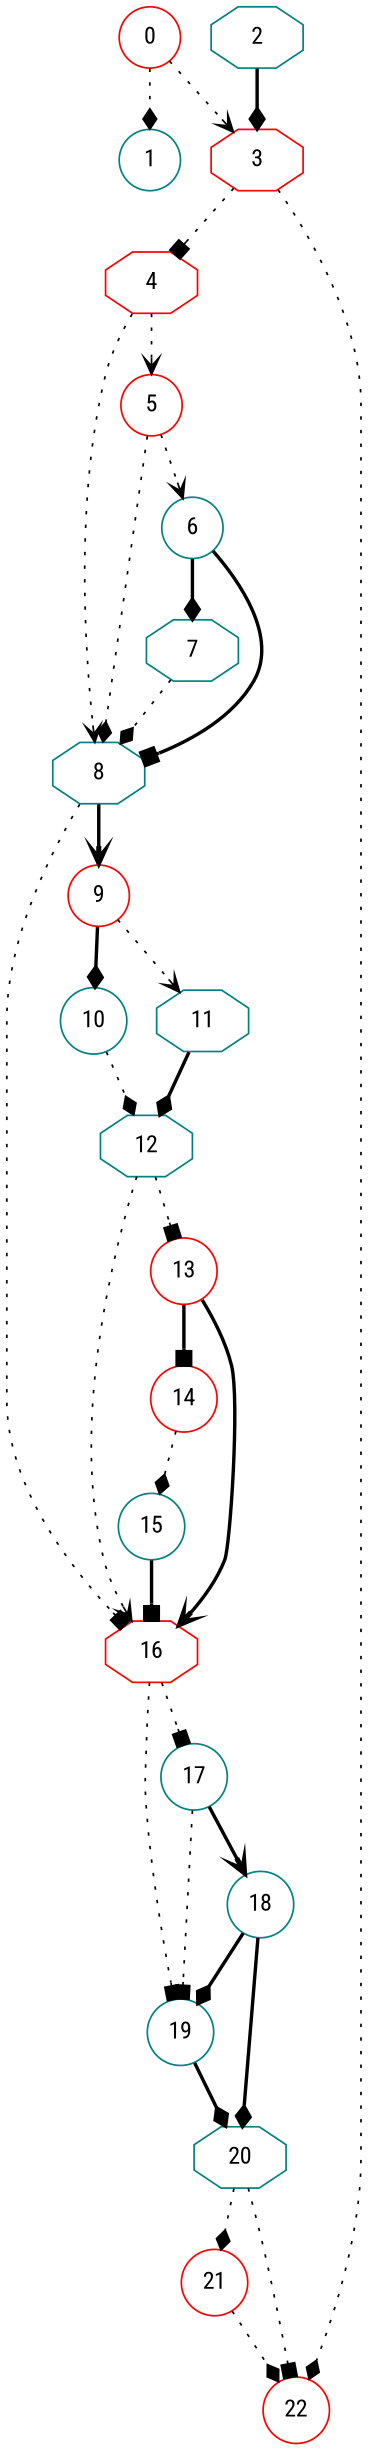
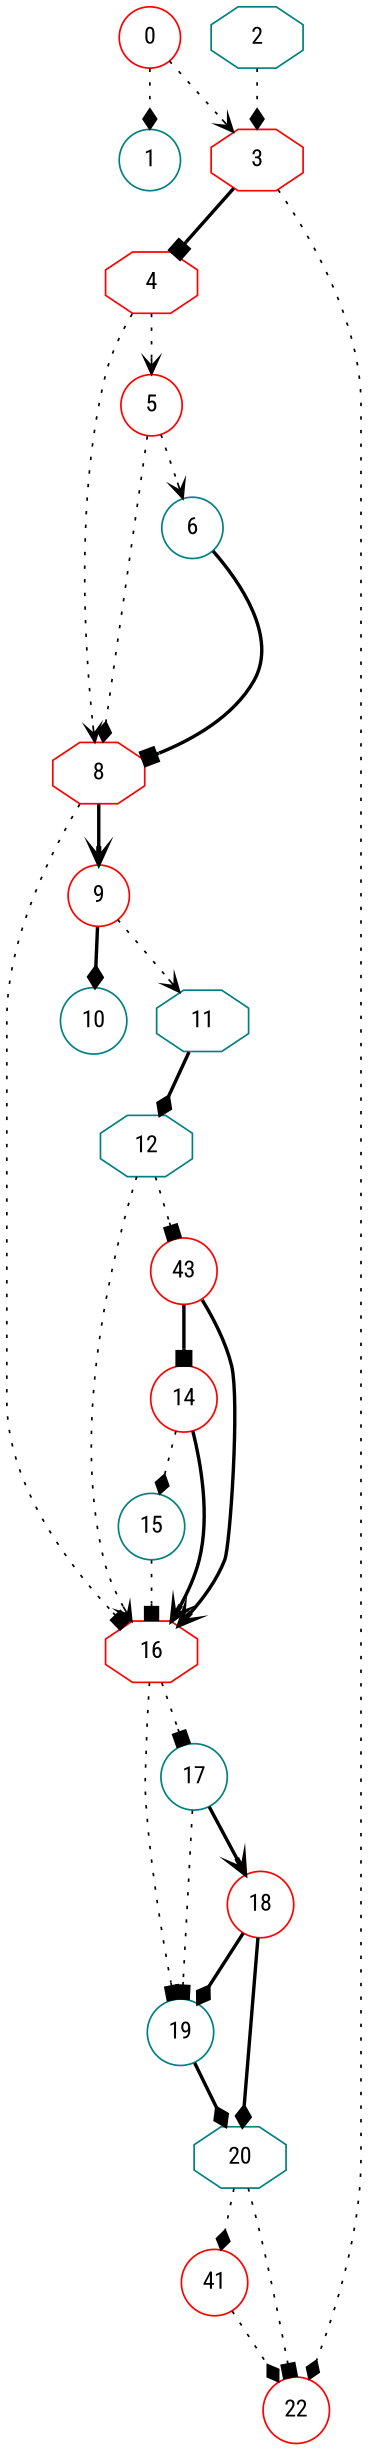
edge "2" -> "3": style bold -> dotted
edge "3" -> "4": style dotted -> bold
node "7": removed
node "8": color teal -> red
edge "10" -> "12": removed
node "13": label "13" -> "43"
edge "14" -> "16": added
edge "15" -> "16": style bold -> dotted
node "18": color teal -> red
node "21": label "21" -> "41"
